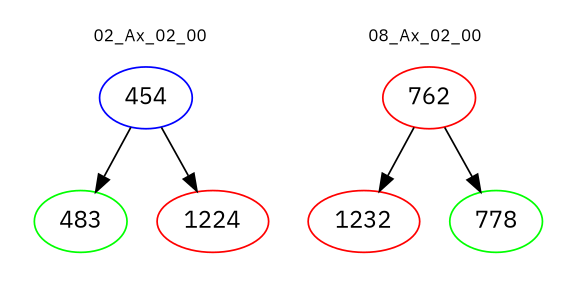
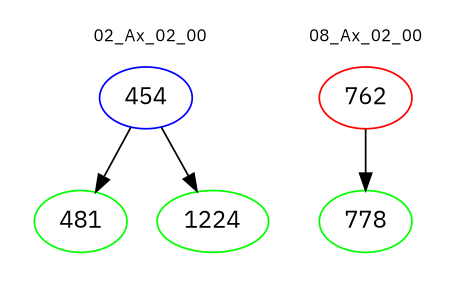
node "483": label "483" -> "481"
node "1224": color red -> green
node "1232": removed
